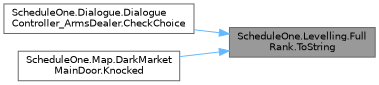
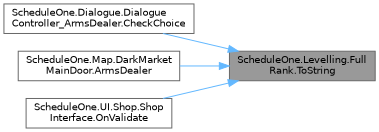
node "ScheduleOne.Map.DarkMarket MainDoor.Knocked": label "ScheduleOne.Map.DarkMarket MainDoor.Knocked" -> "ScheduleOne.Map.DarkMarket MainDoor.ArmsDealer"
node "ScheduleOne.UI.Shop.Shop Interface.OnValidate": added
